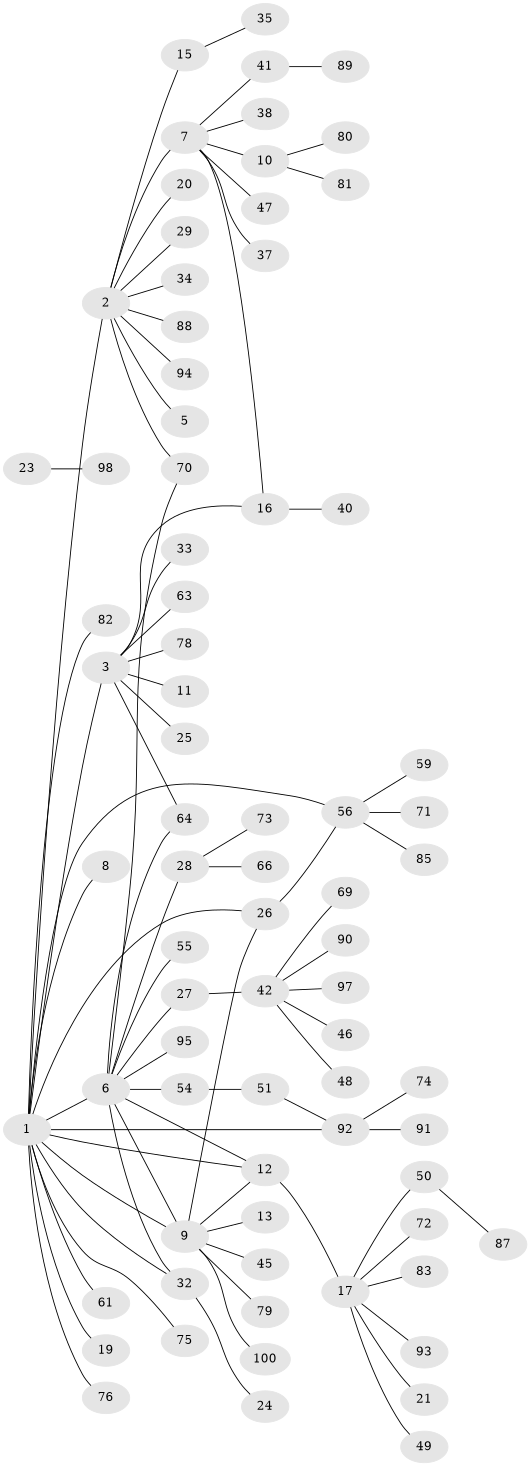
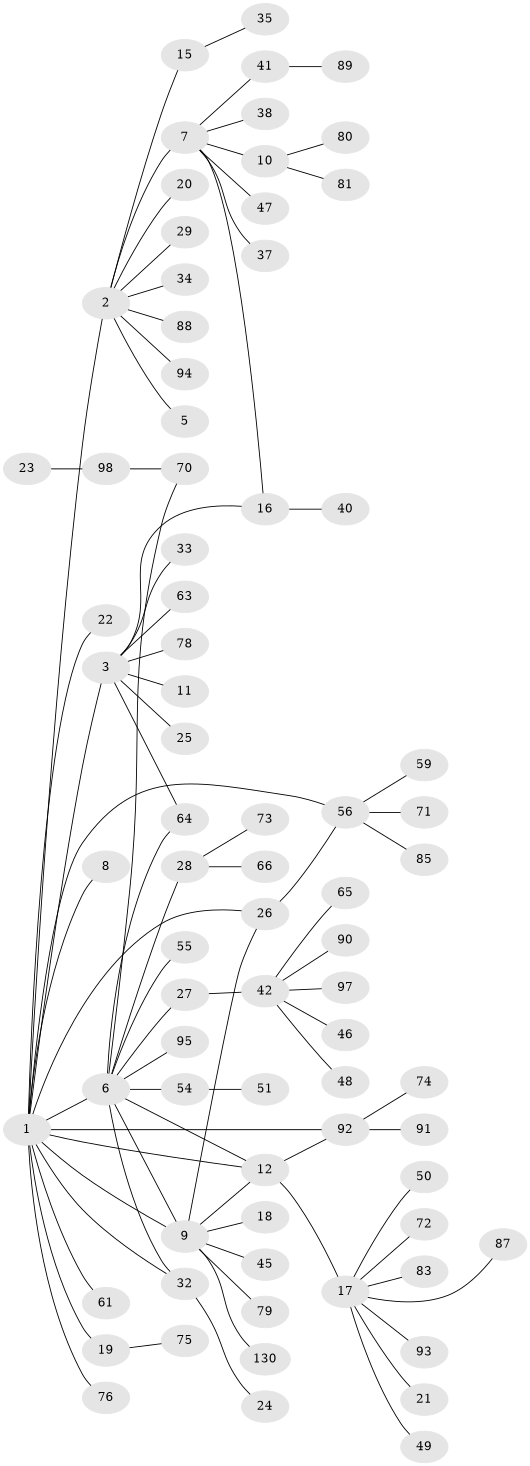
edge "2" -- "70": now "98" -- "70"
node "82": label "82" -> "22"
node "69": label "69" -> "65"
edge "51" -- "92": now "12" -- "92"
edge "50" -- "87": now "17" -- "87"
node "13": label "13" -> "18"
edge "1" -- "75": now "19" -- "75"
node "100": label "100" -> "130"
